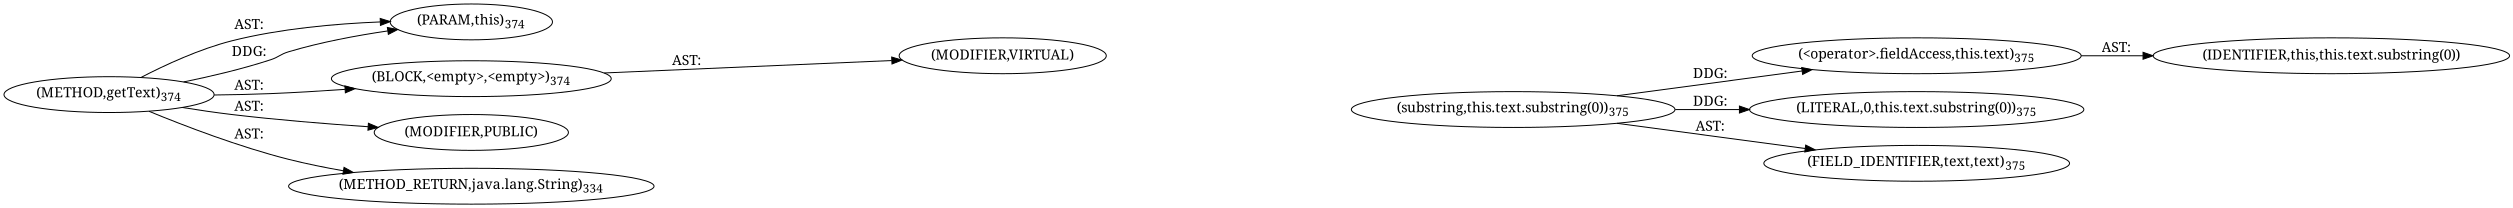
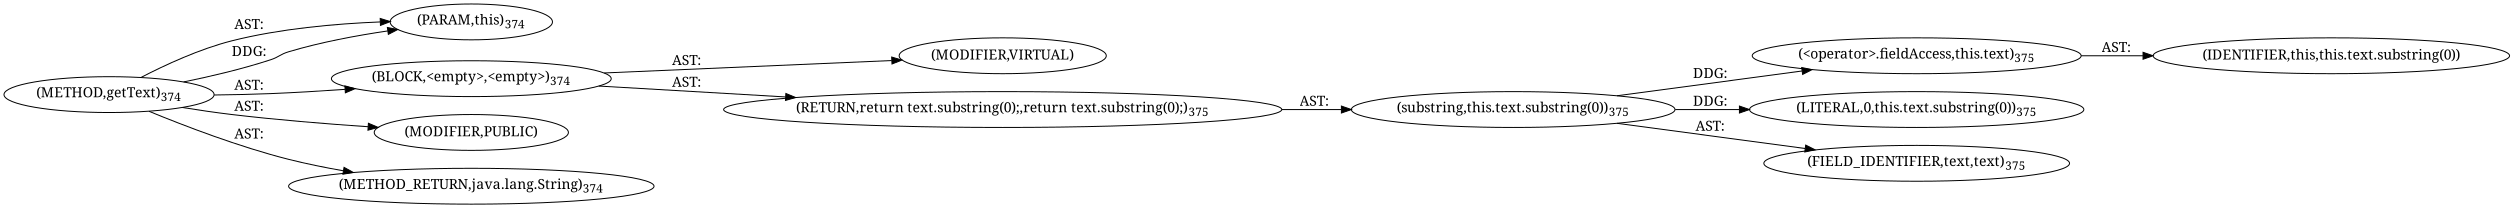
node "(RETURN,return text.substring(0);,return text.substring(0);)": added
node "(METHOD_RETURN,java.lang.String)": text "334" -> "374"
